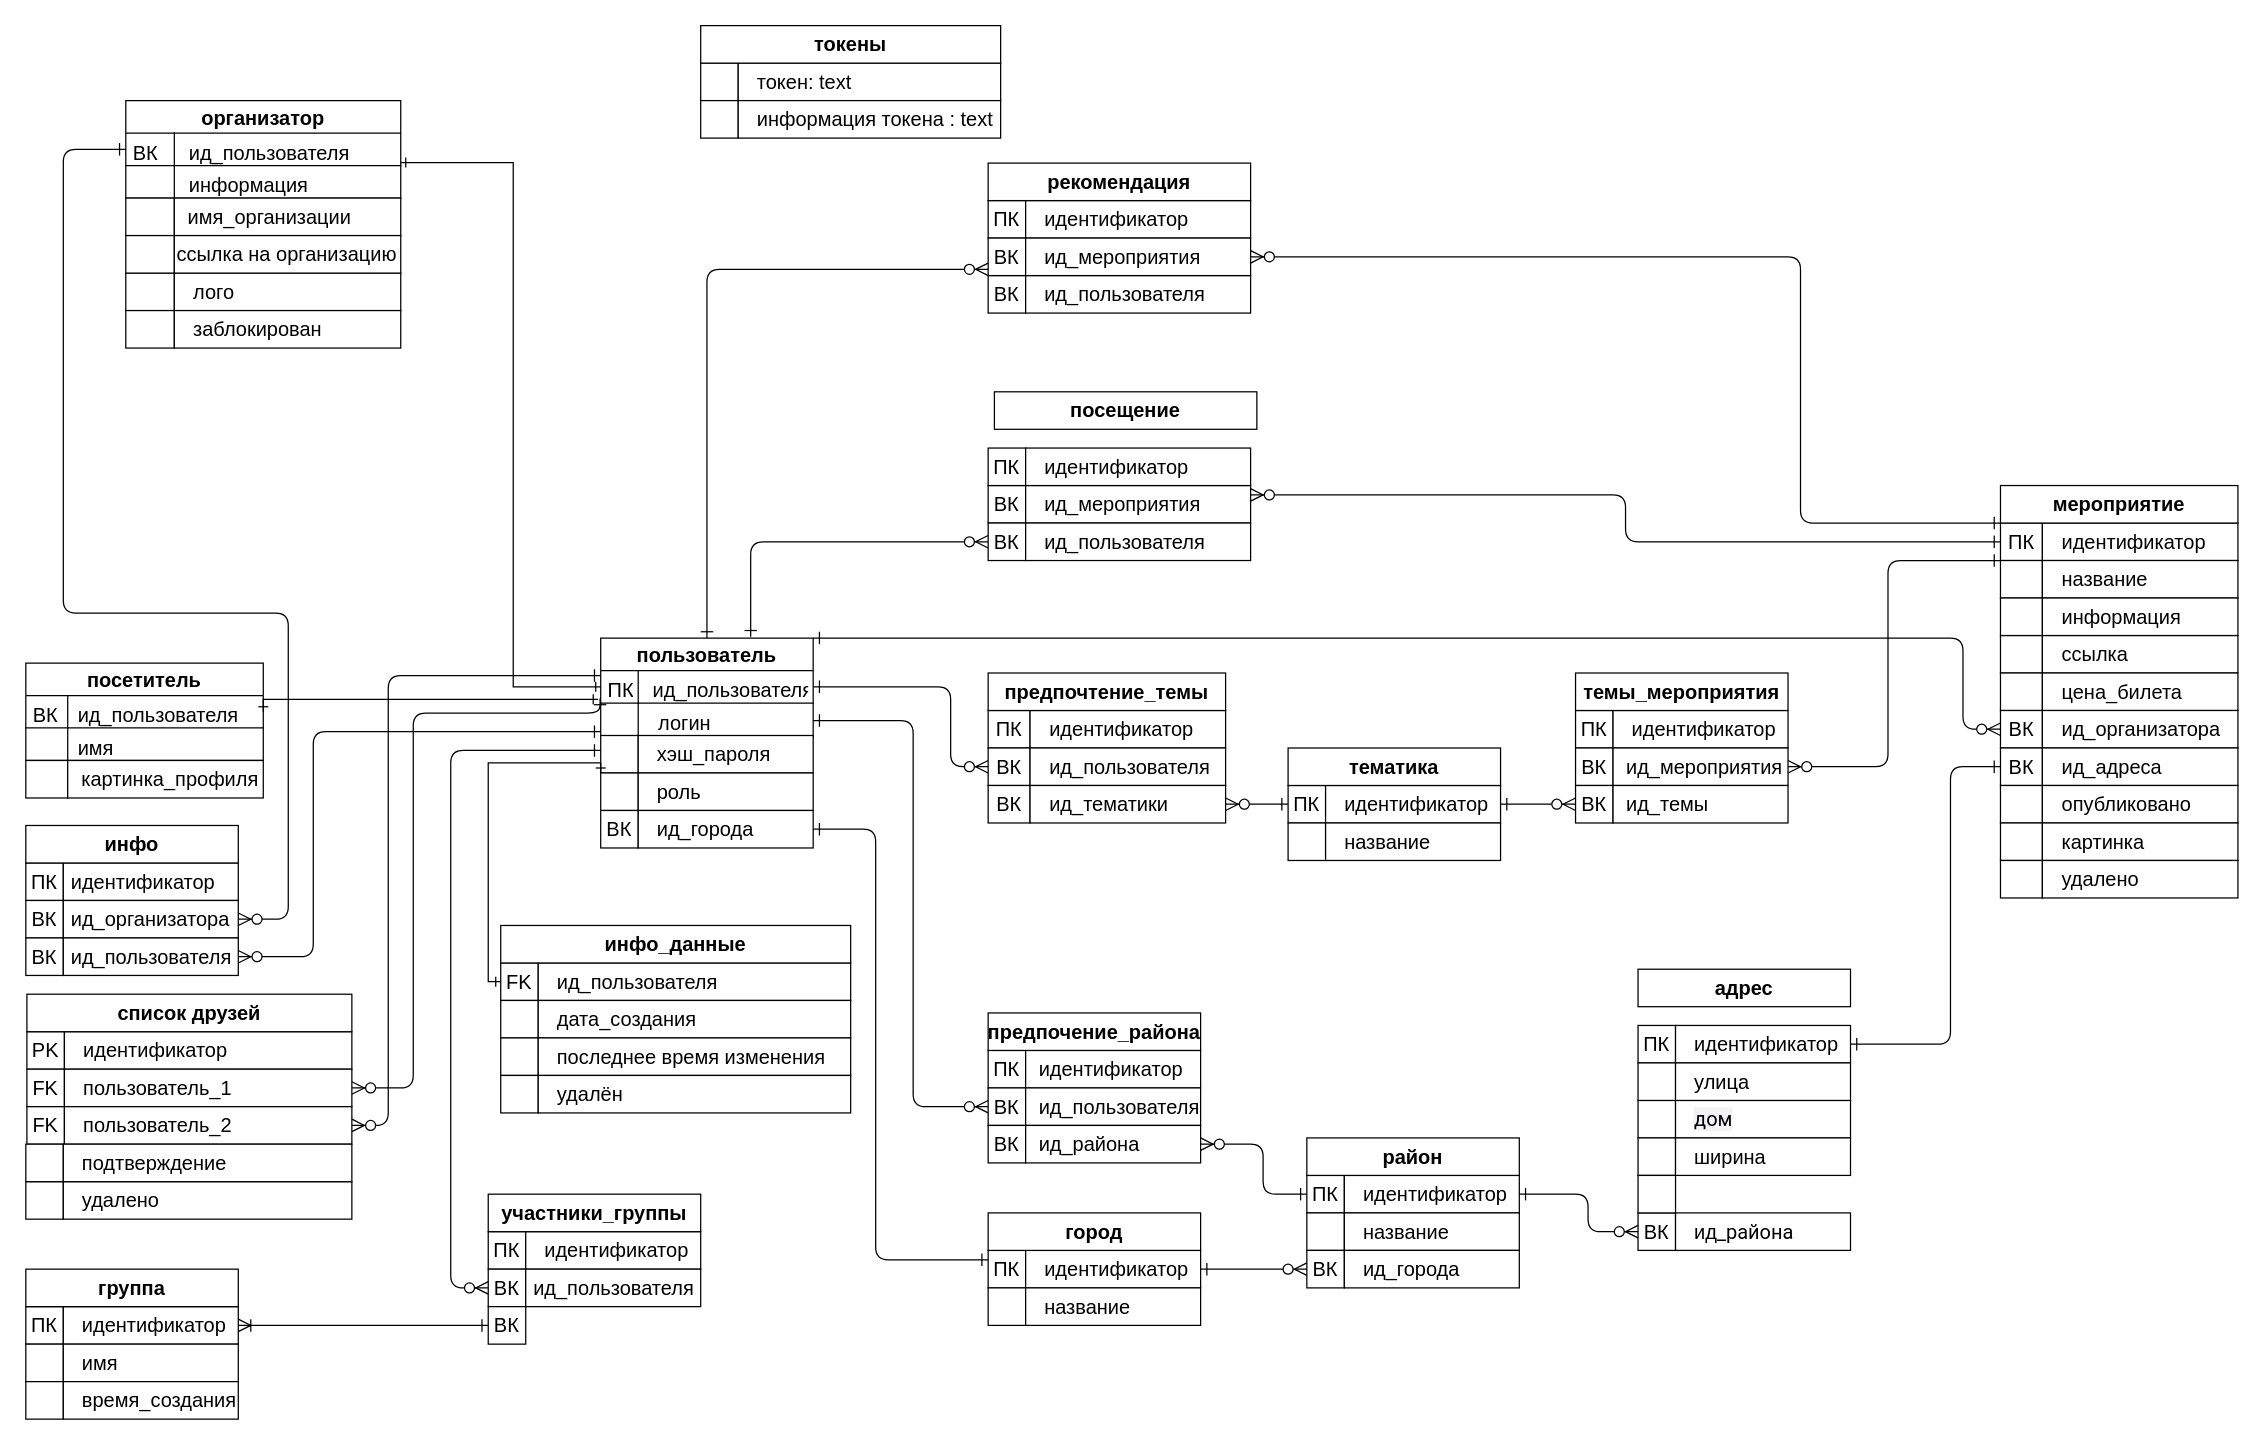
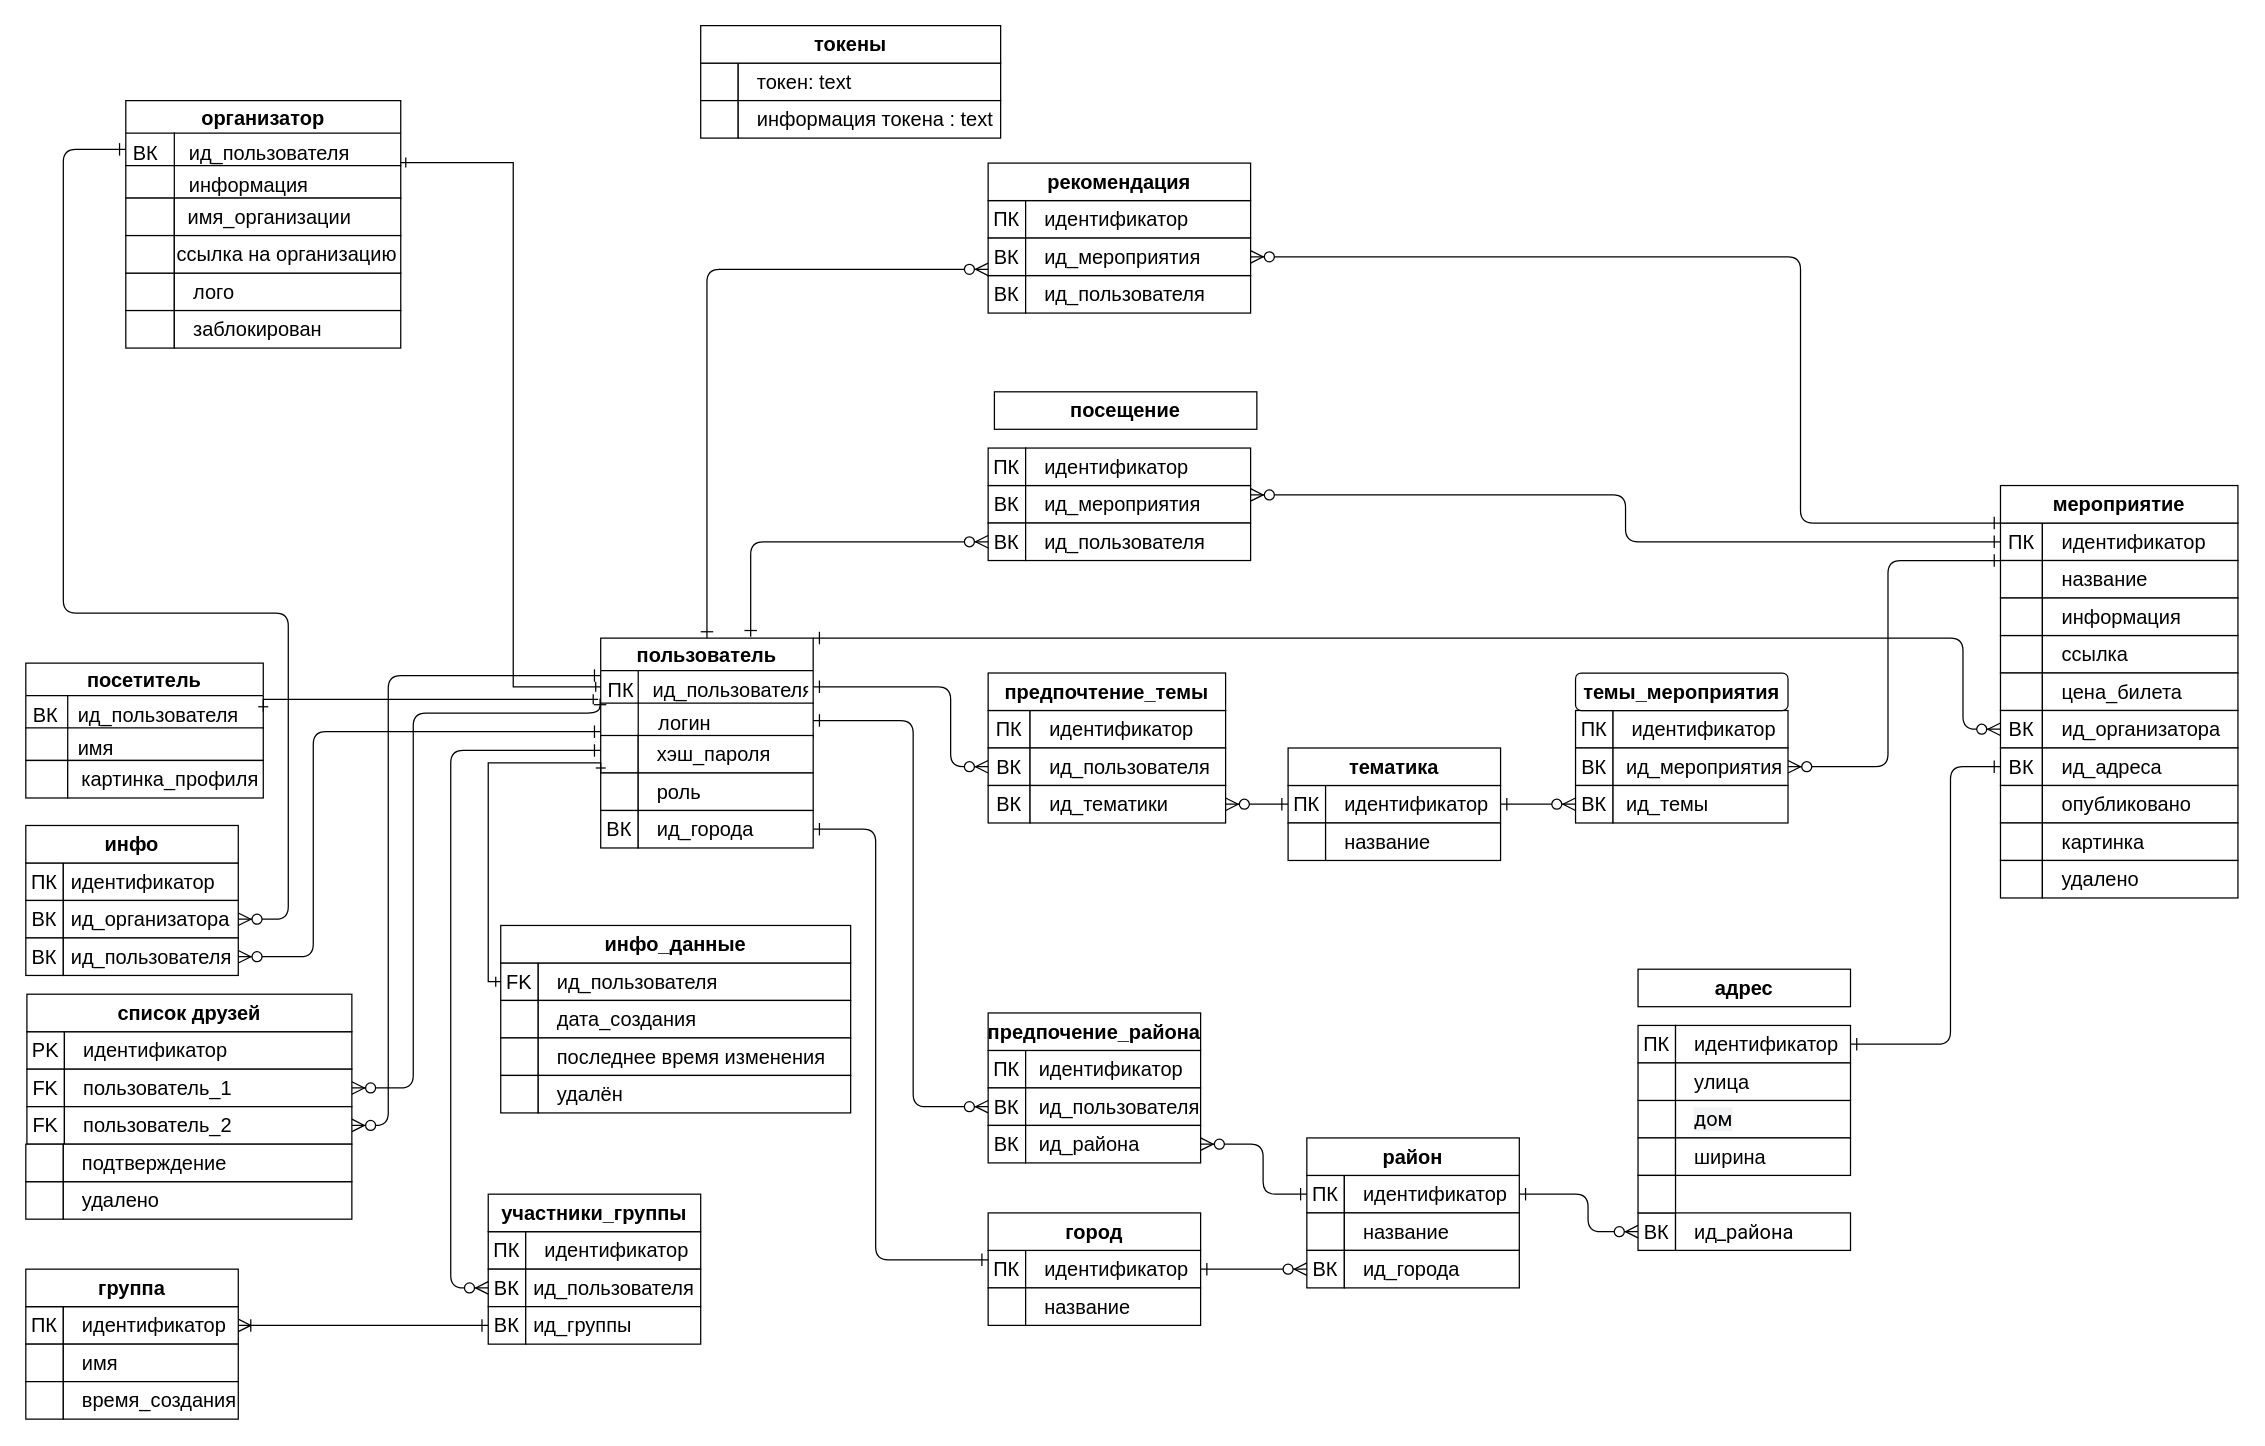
node "темы_мероприятия": shape rectangle -> rounded rectangle
node "ид_группы": added
